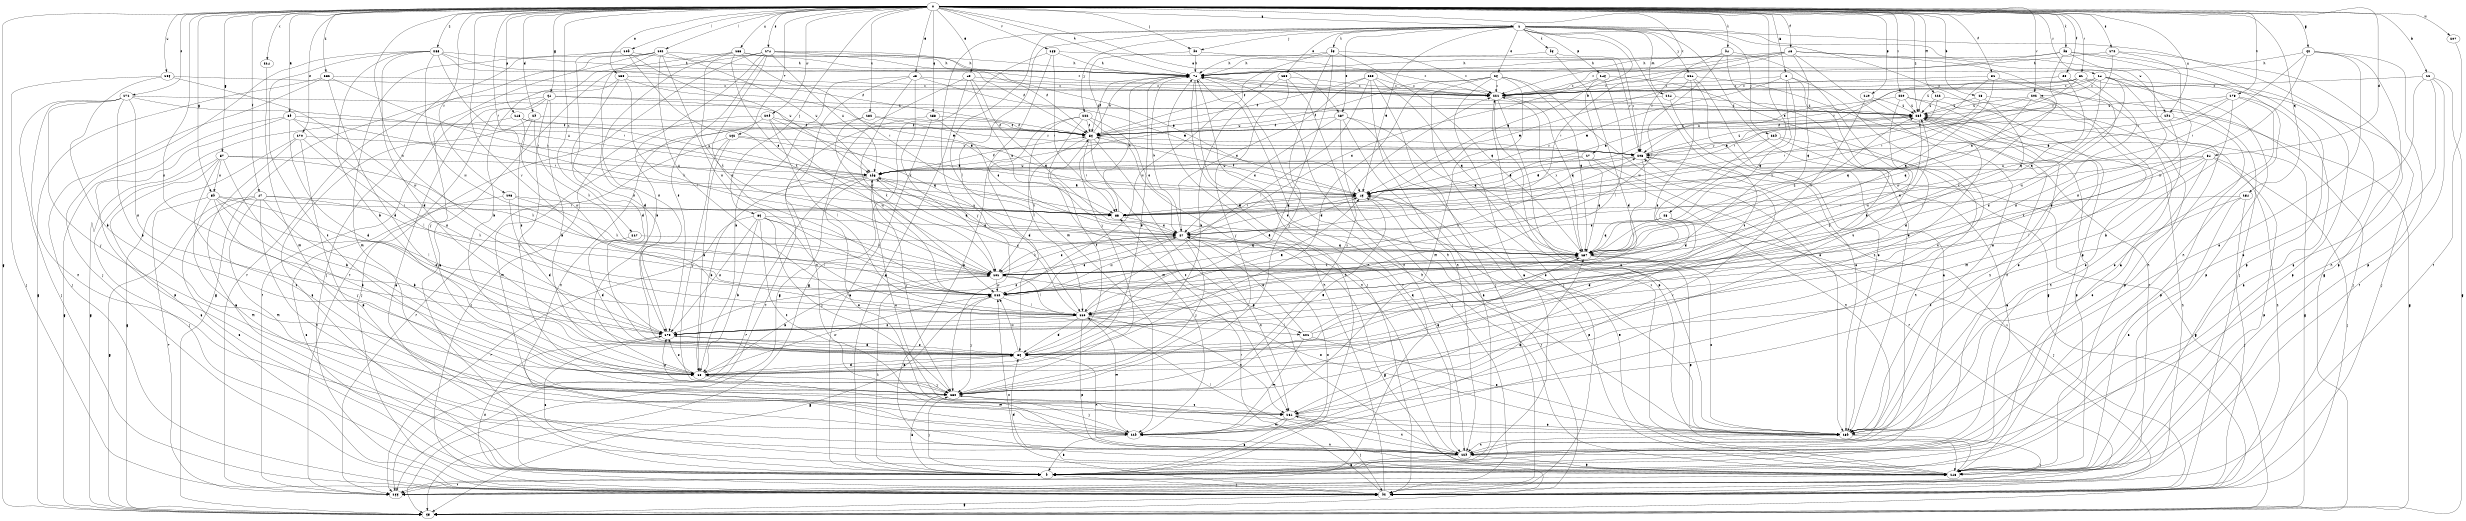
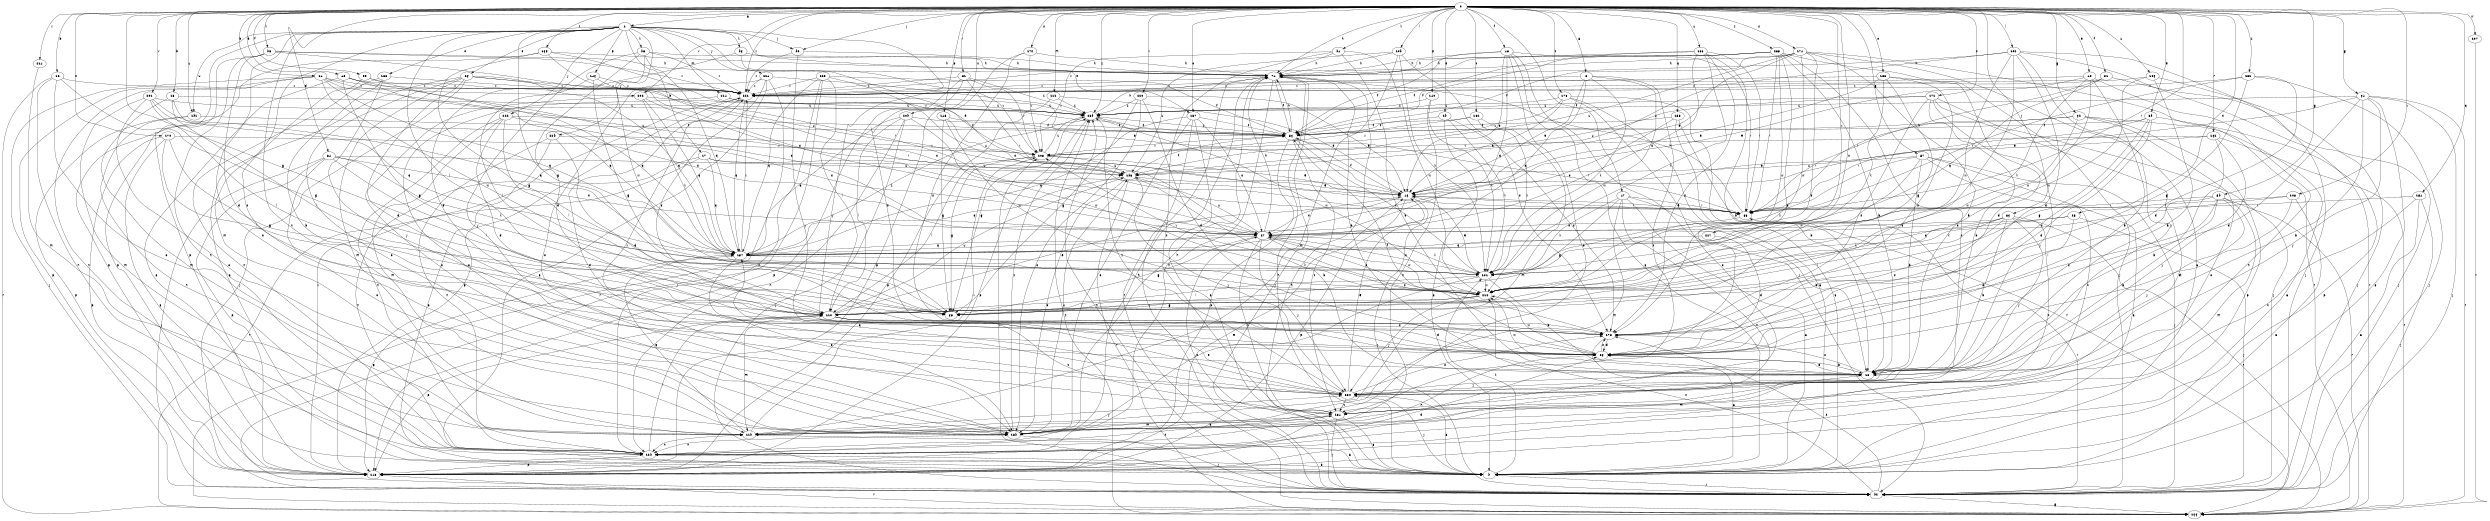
edge "0" -> "14": label "v" -> "b"
edge "0" -> "175": now "133" -> "175"
edge "62" -> "74": now "62" -> "56"
edge "57" -> "59": now "57" -> "212"
edge "64" -> "36": added, label "d"
edge "110" -> "201": reversed
edge "92" -> "65": now "92" -> "166"
